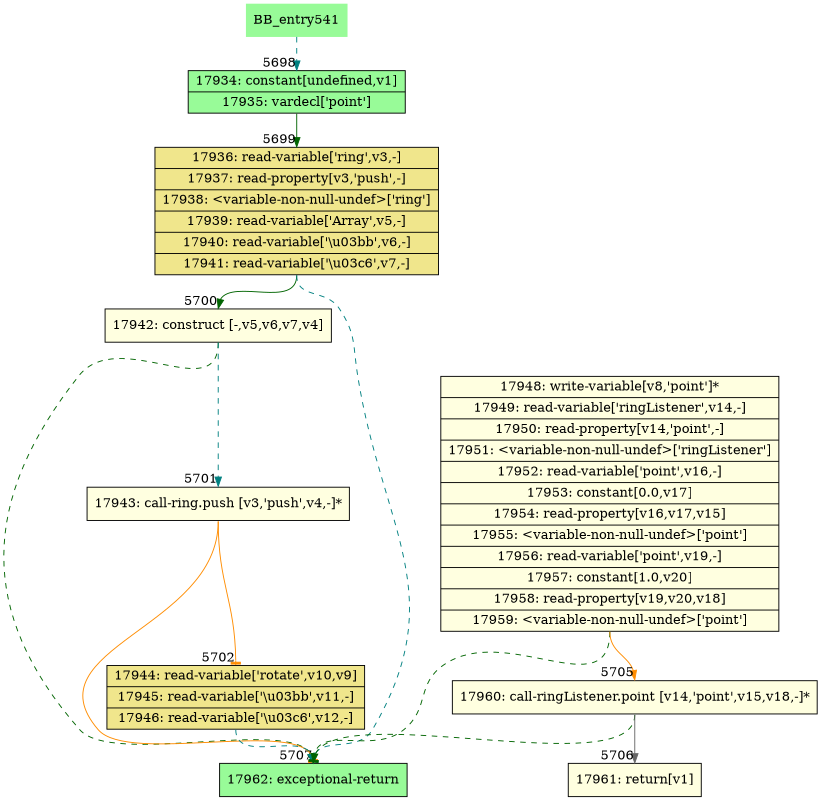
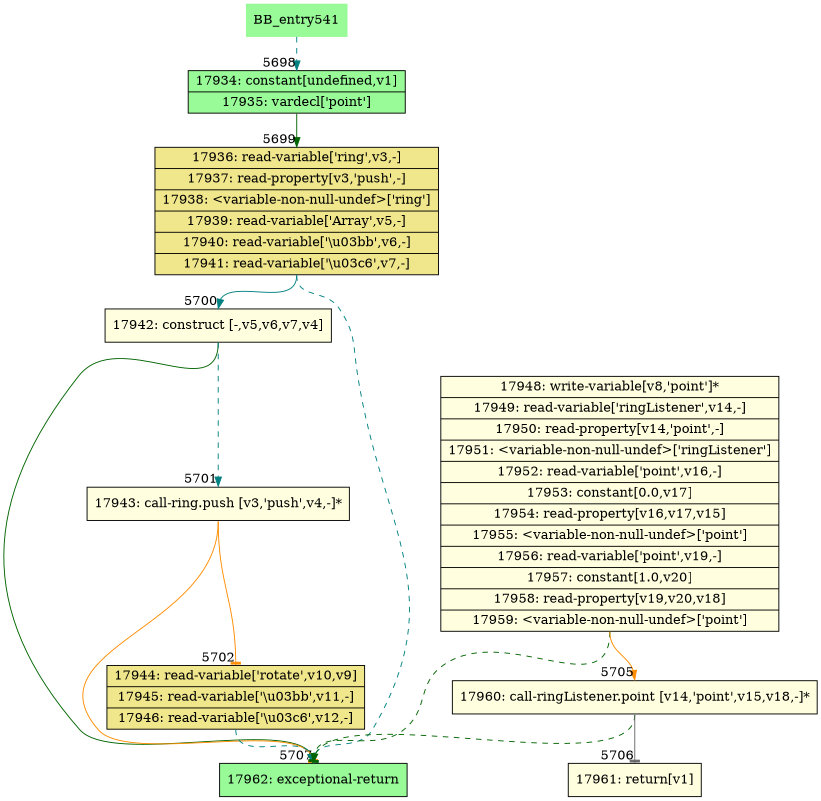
edge "17936: read-variable['ring',v3,-]" -> "17942: construct [-,v5,v6,v7,v4]": color darkgreen -> teal
edge "17942: construct [-,v5,v6,v7,v4]" -> "17962: exceptional-return": style dashed -> solid
edge "17960: call-ringListener.point [v14,'point',v15,v18,-]*" -> "17961: return[v1]": arrowhead normal -> tee
